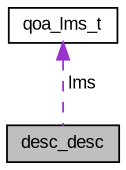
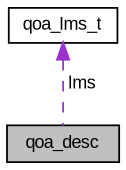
node "desc_desc": label "desc_desc" -> "qoa_desc"
